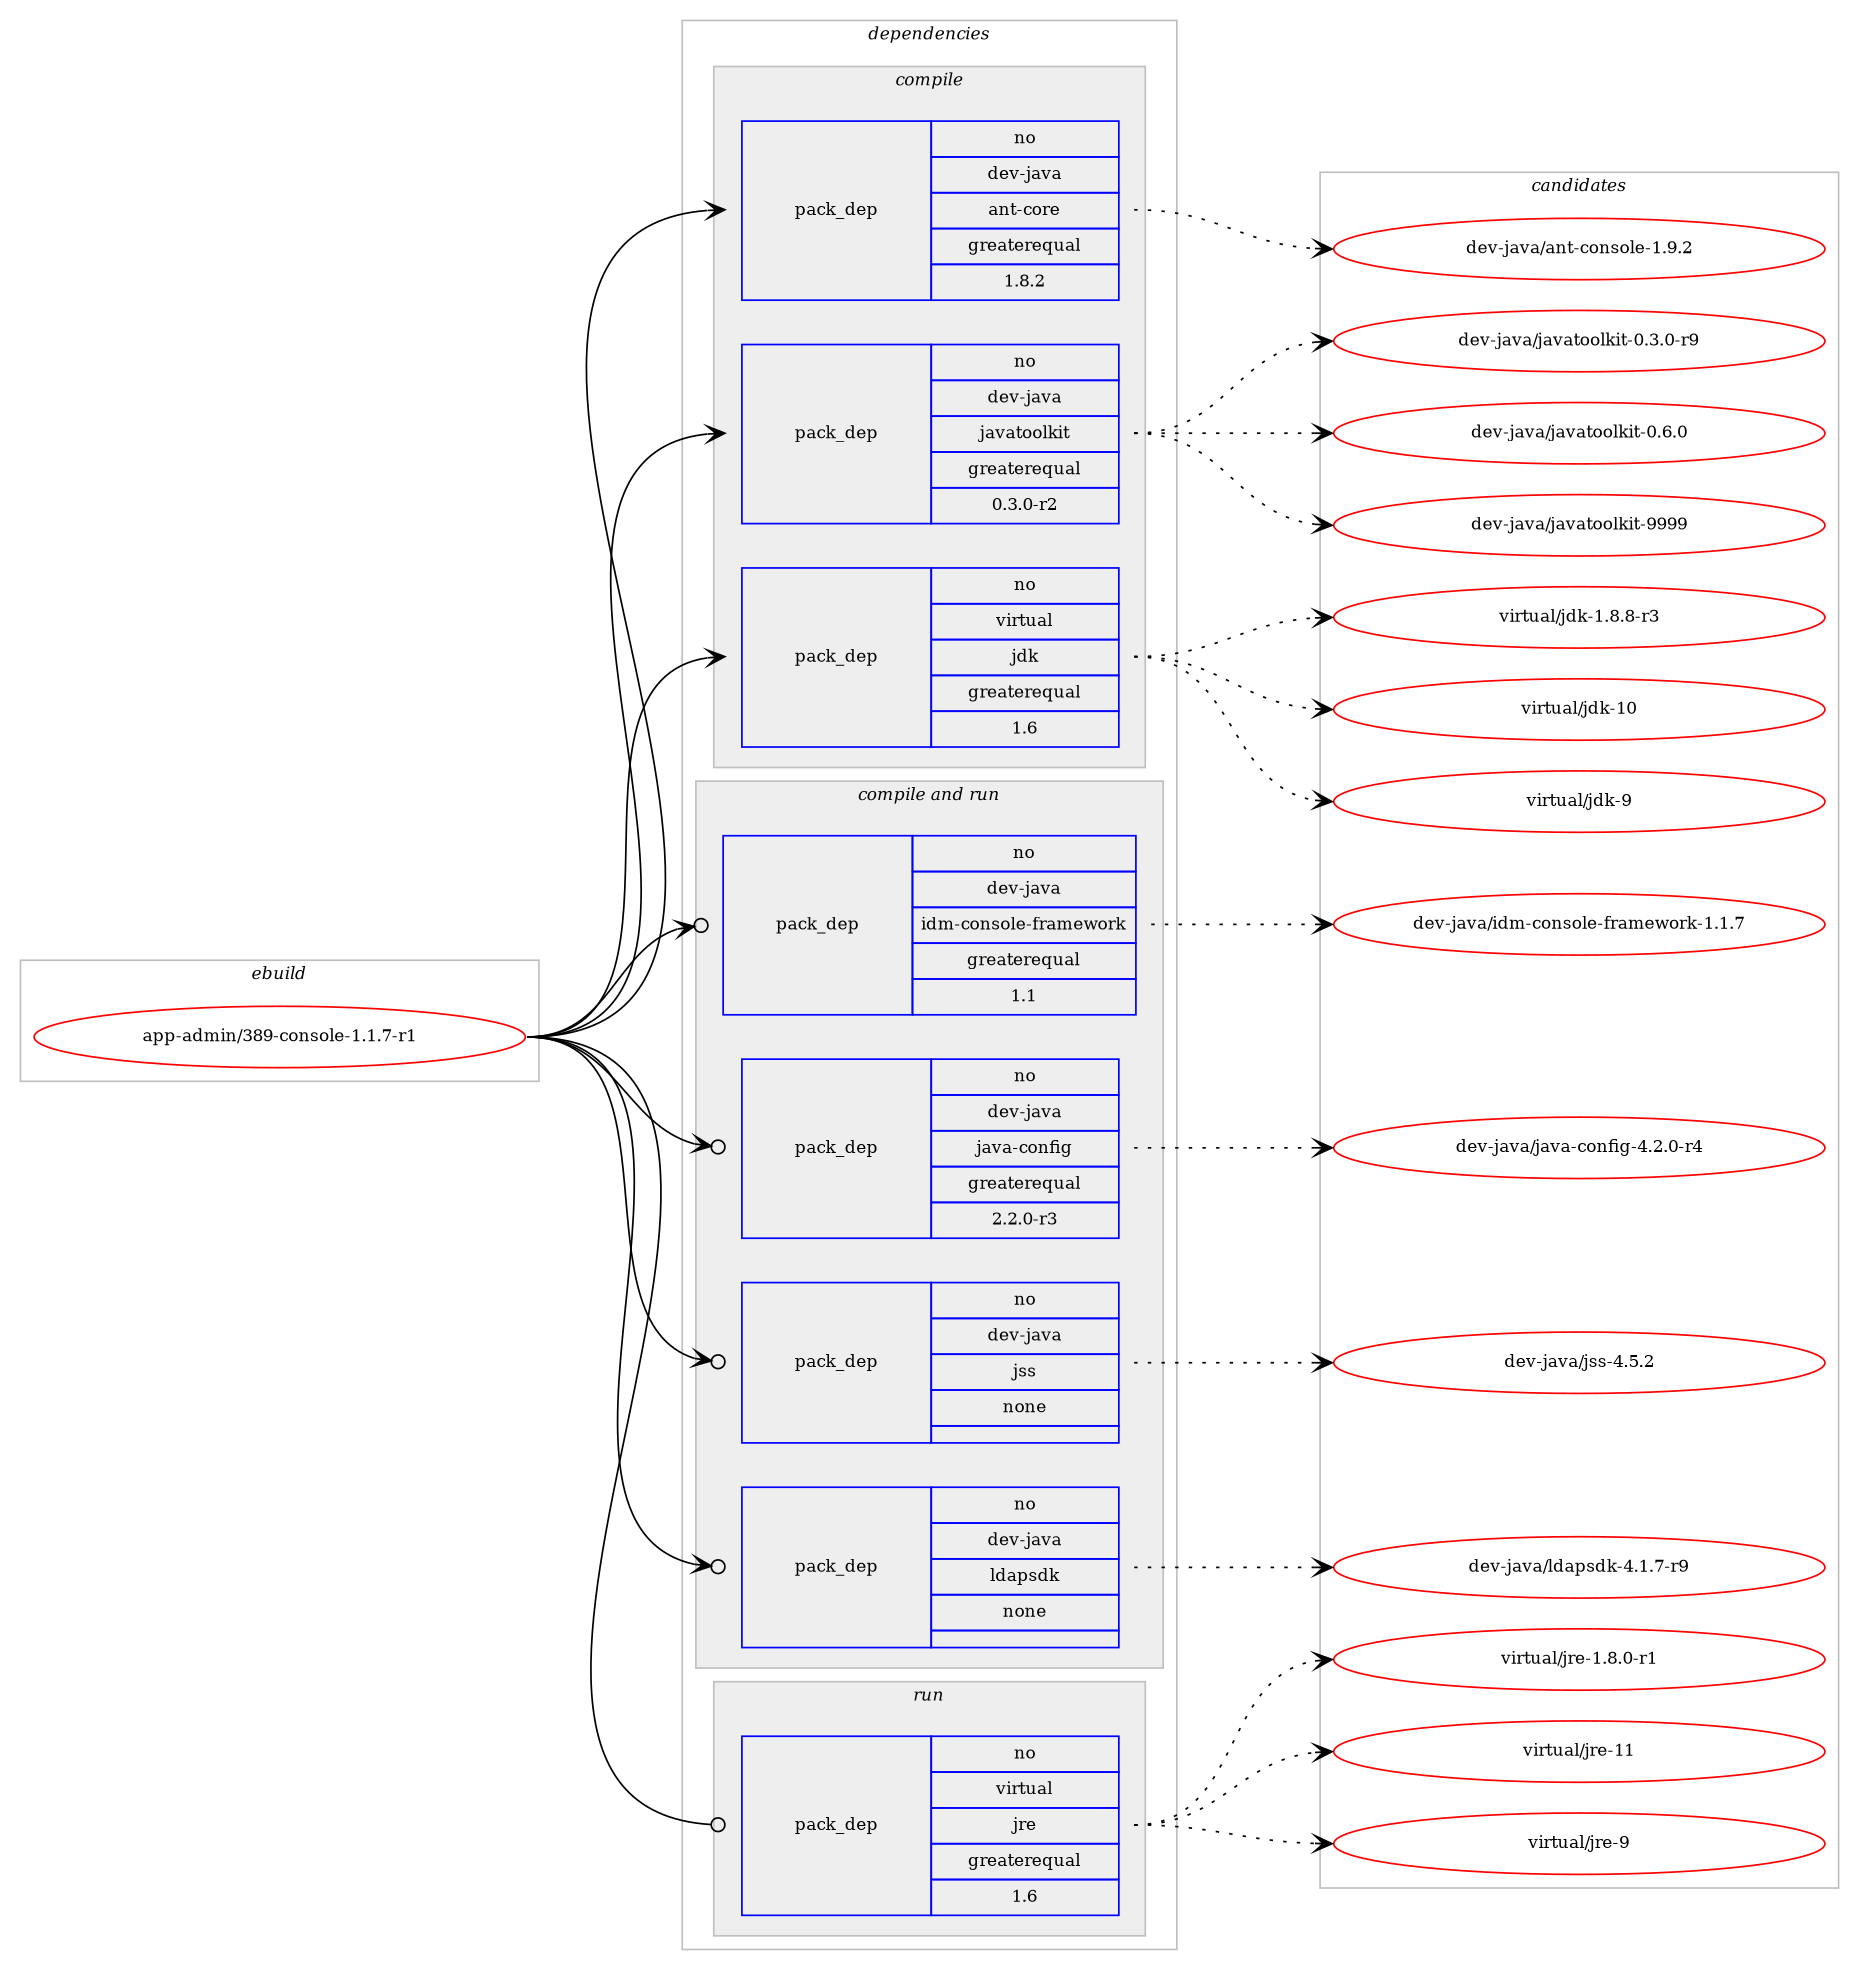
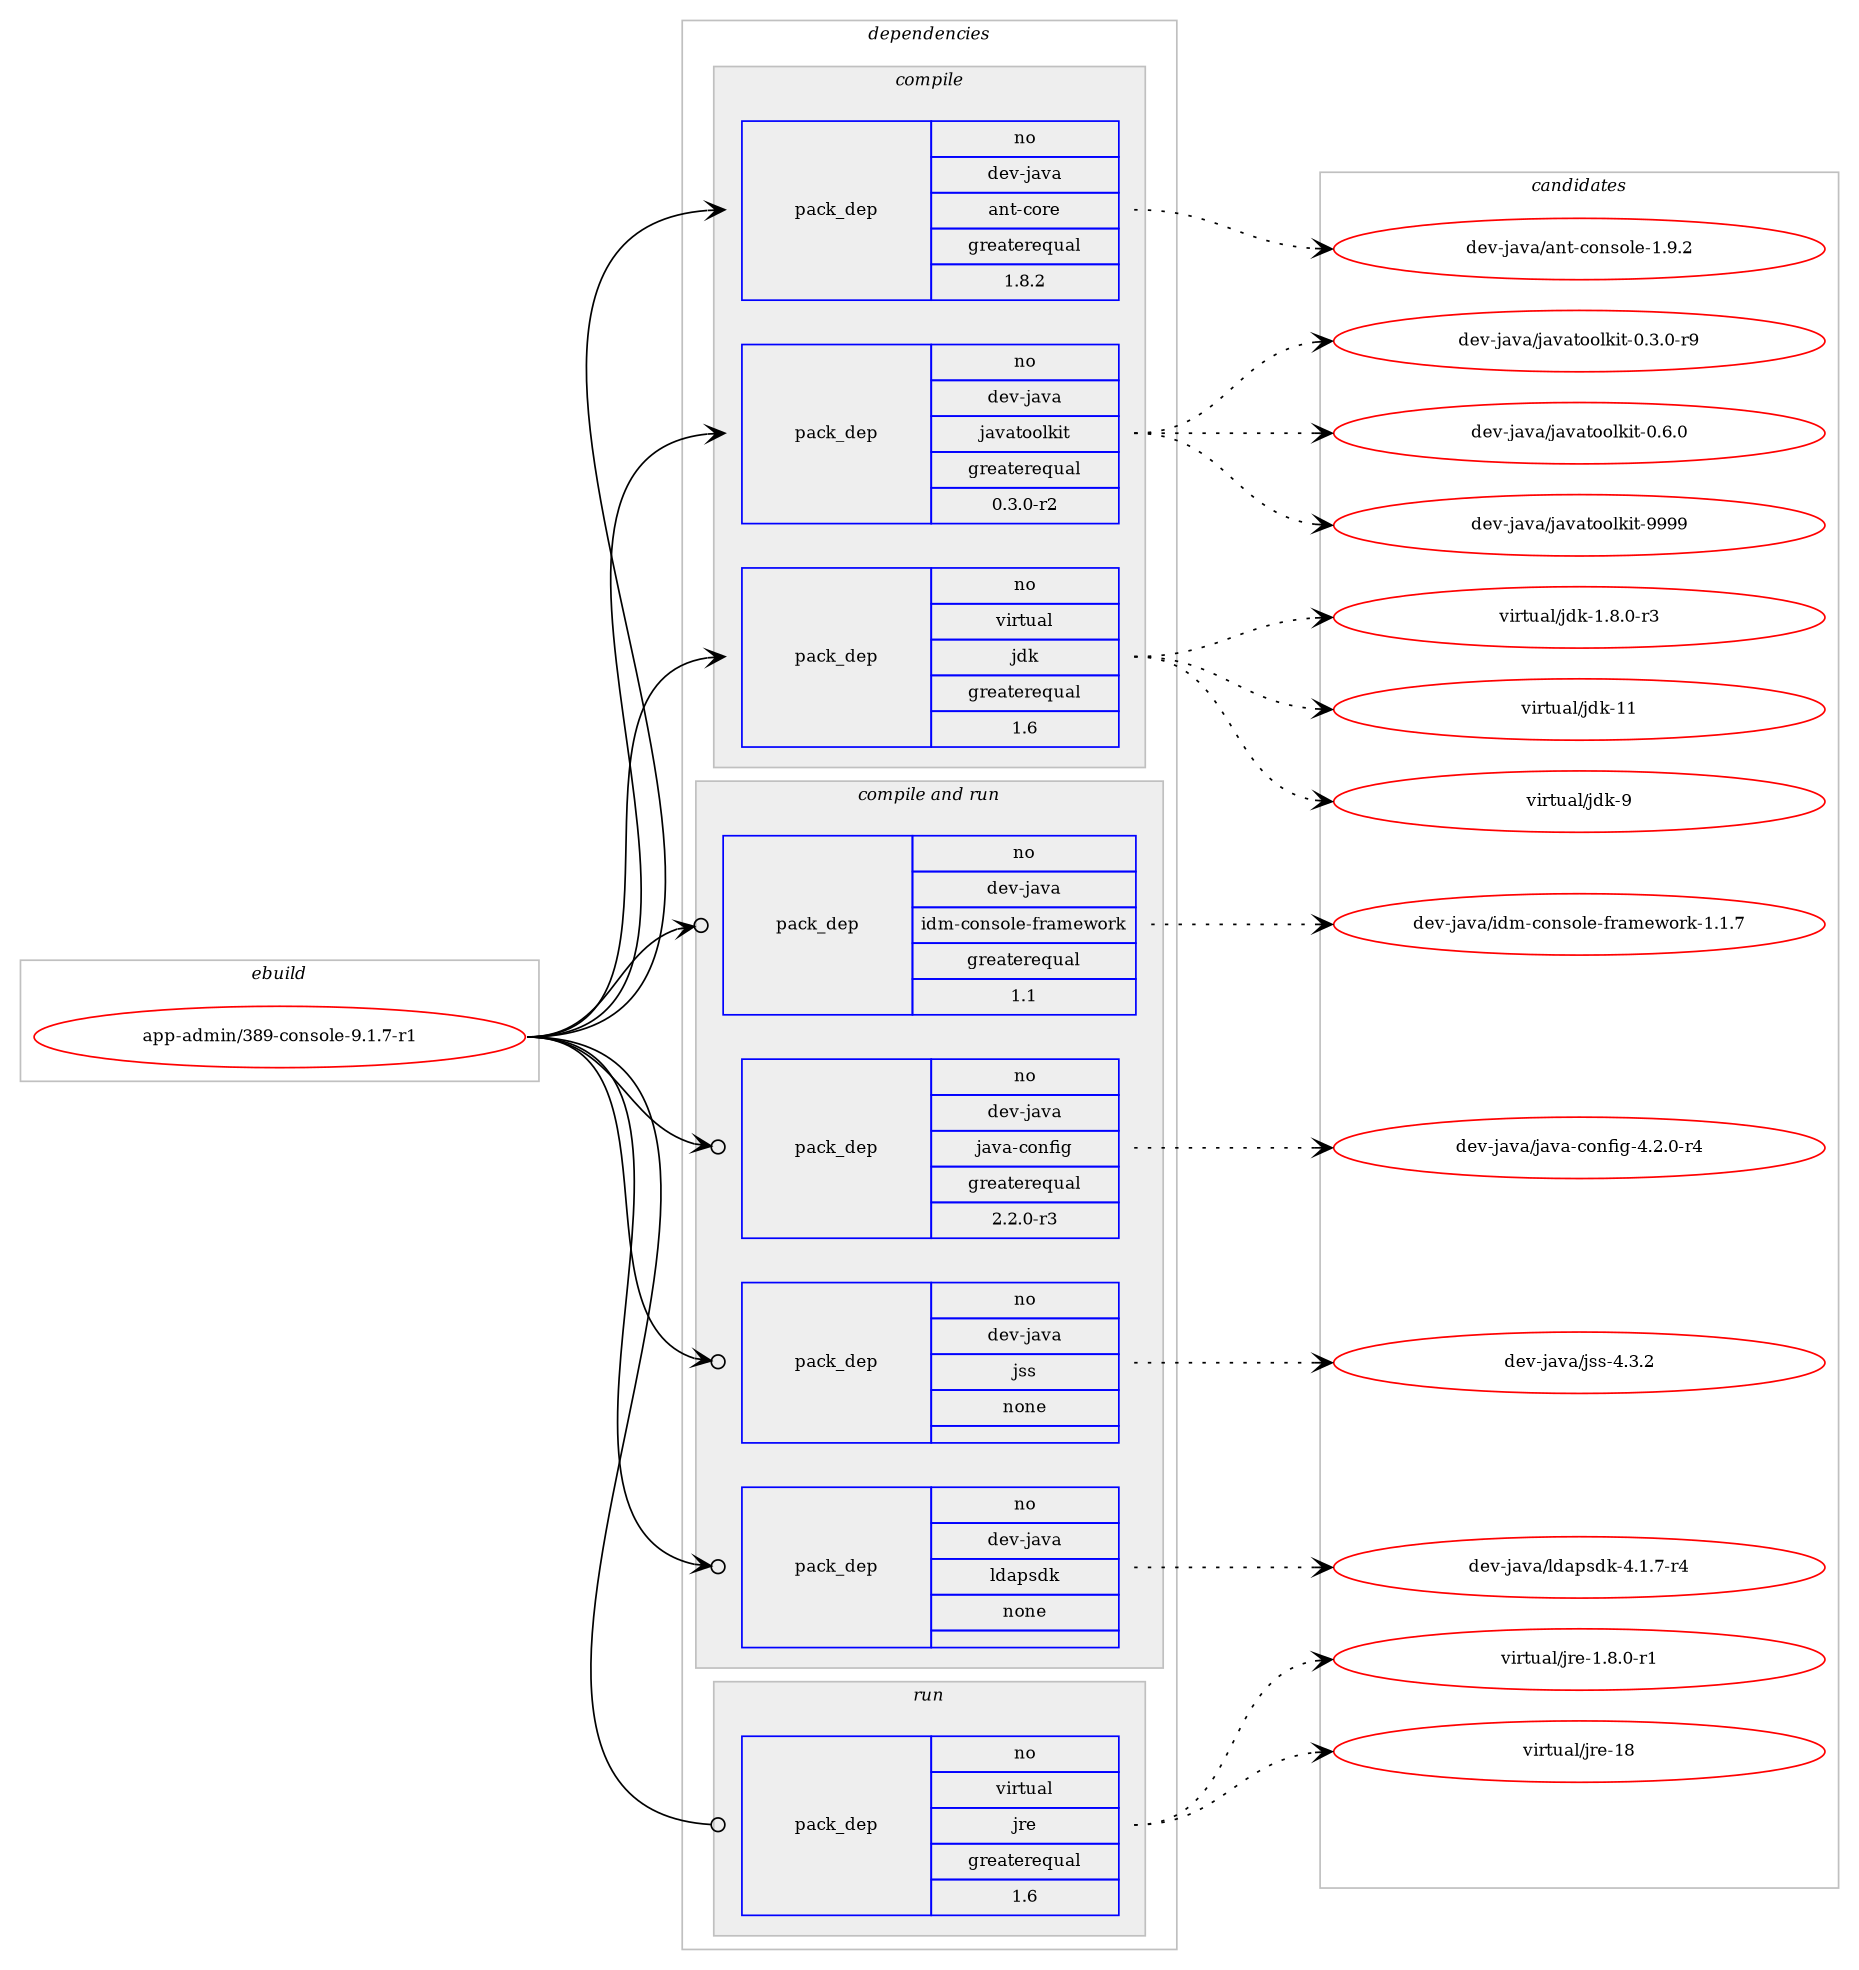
node "virtual/jdk-1.8.8-r3": label "virtual/jdk-1.8.8-r3" -> "virtual/jdk-1.8.0-r3"
node "virtual/jdk-10": label "virtual/jdk-10" -> "virtual/jdk-11"
node "app-admin/389-console-1.1.7-r1": label "app-admin/389-console-1.1.7-r1" -> "app-admin/389-console-9.1.7-r1"
node "dev-java/jss-4.5.2": label "dev-java/jss-4.5.2" -> "dev-java/jss-4.3.2"
node "dev-java/ldapsdk-4.1.7-r9": label "dev-java/ldapsdk-4.1.7-r9" -> "dev-java/ldapsdk-4.1.7-r4"
node "virtual/jre-11": label "virtual/jre-11" -> "virtual/jre-18"
node "virtual/jre-9": removed
